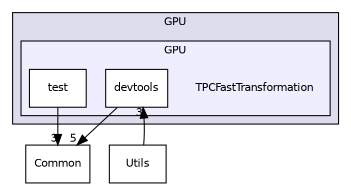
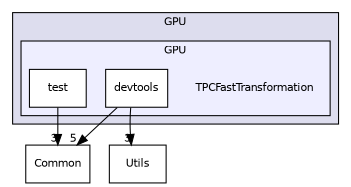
edge "Utils" -> "devtools": reversed
